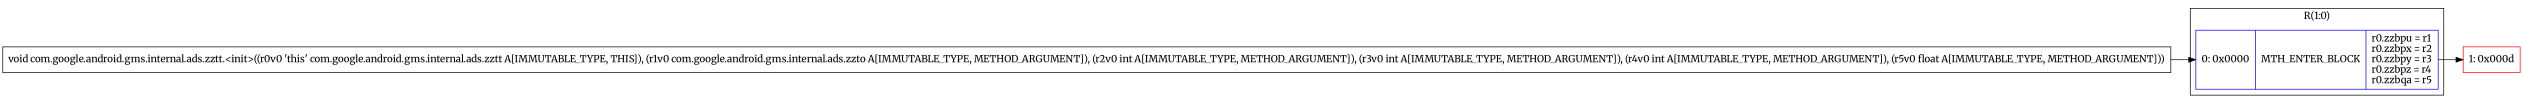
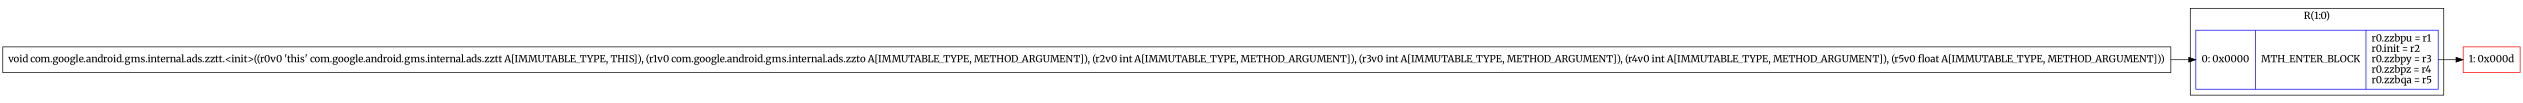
node "0: 0x0000": text "r0.zzbpx = r2" -> "r0.init = r2"
